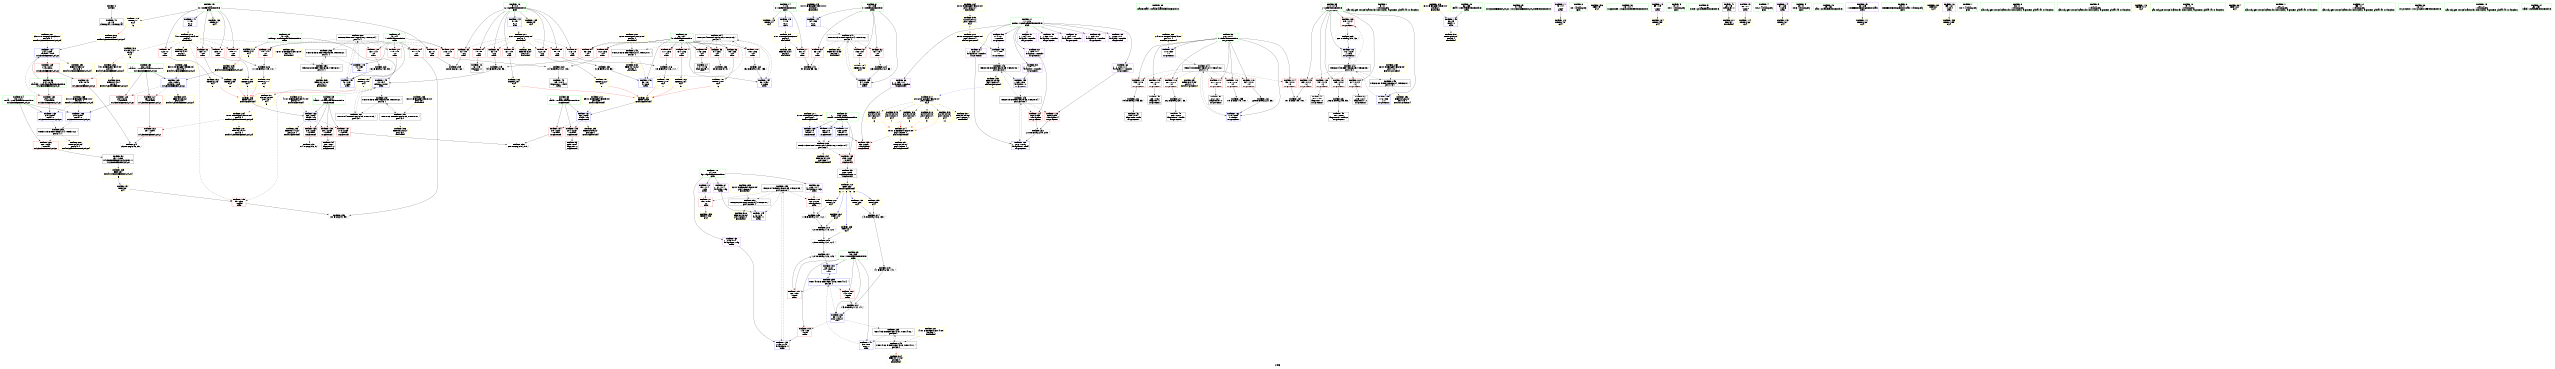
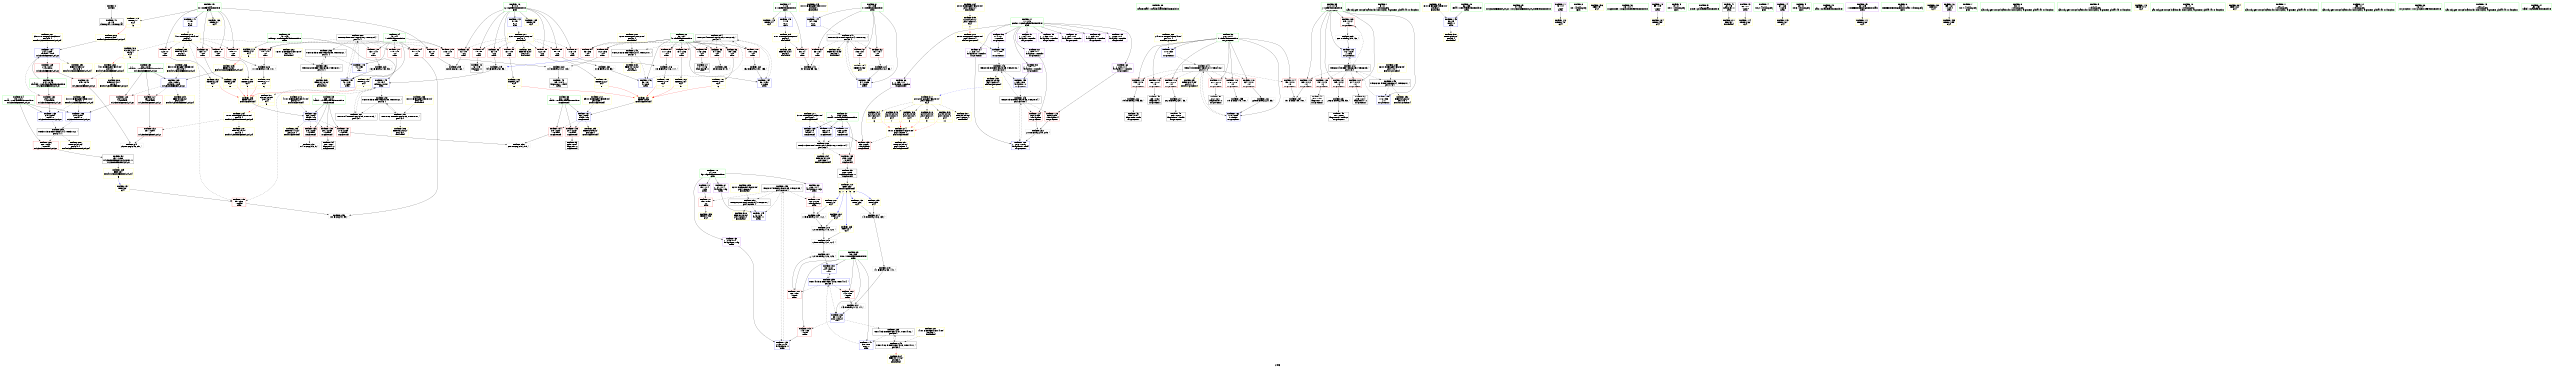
edge "NodeID: 94" -> "NodeID: 219": color black -> blue
